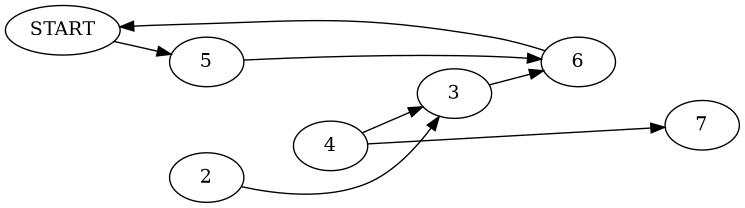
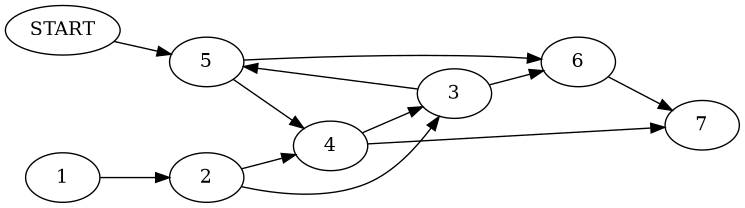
edge "6" -> "START": now "6" -> "7"
edge "3" -> "5": added
edge "5" -> "4": added
edge "2" -> "4": added
node "1": added
